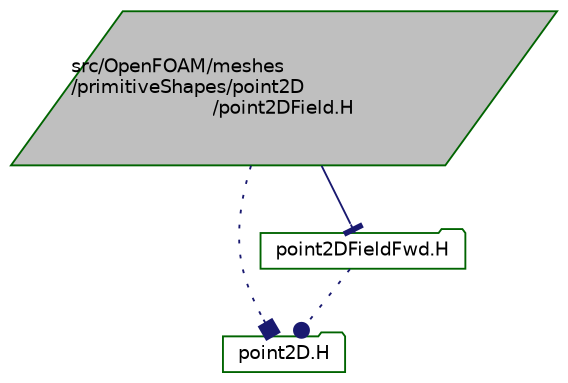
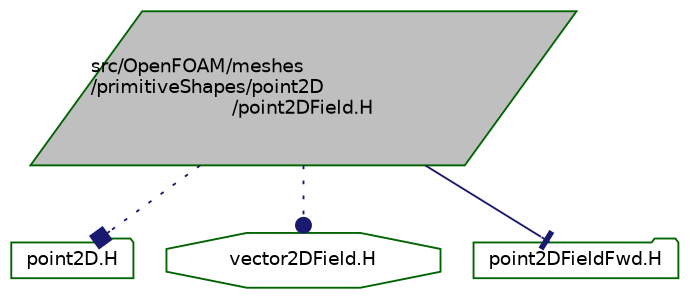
node "vector2DField.H": added
edge "point2DFieldFwd.H" -> "point2D.H": removed
